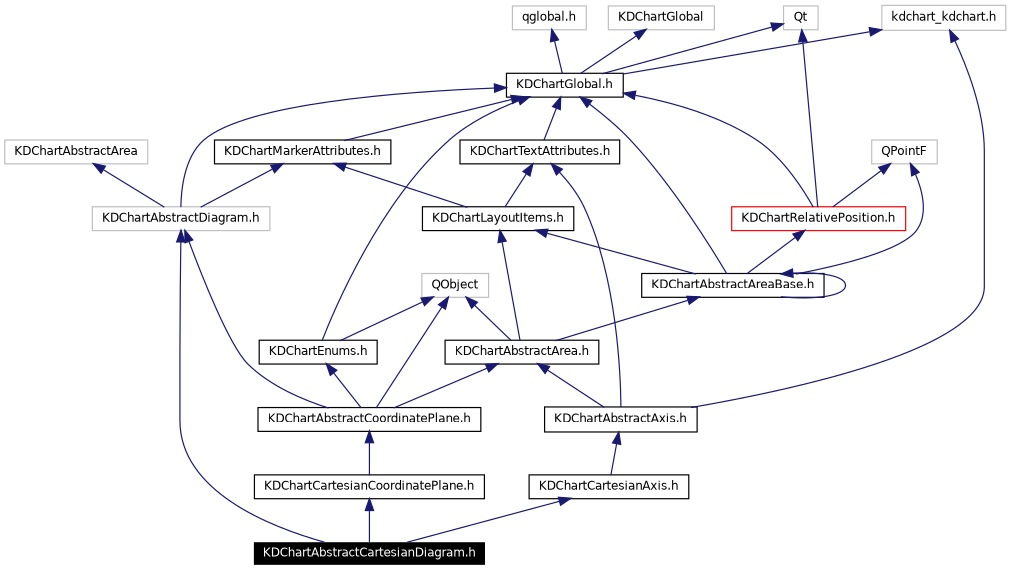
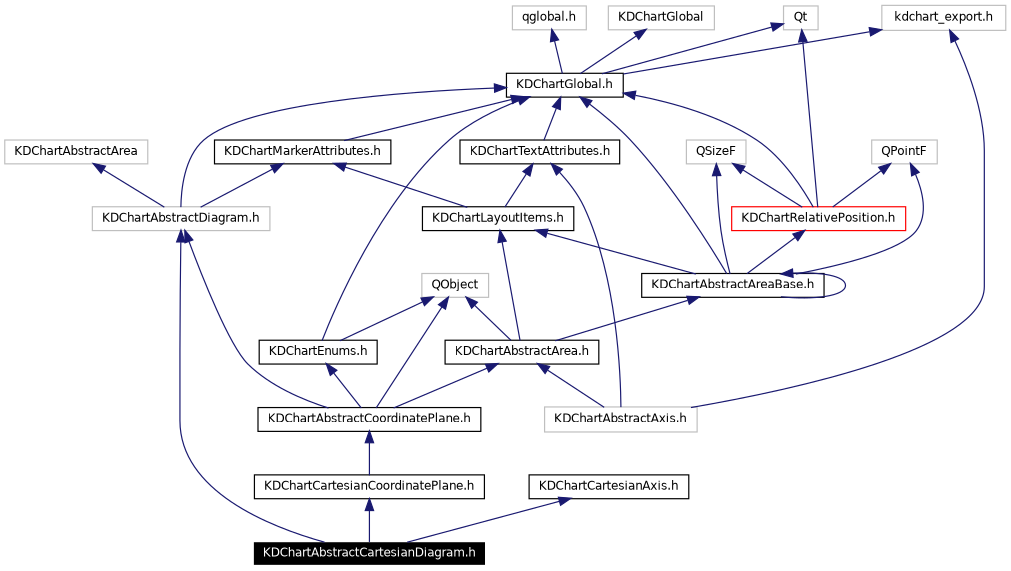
node "kdchart_kdchart.h": label "kdchart_kdchart.h" -> "kdchart_export.h"
node "QSizeF": added
node "KDChartAbstractAxis.h": color black -> grey75
edge "KDChartCartesianAxis.h" -> "KDChartAbstractAxis.h": removed
